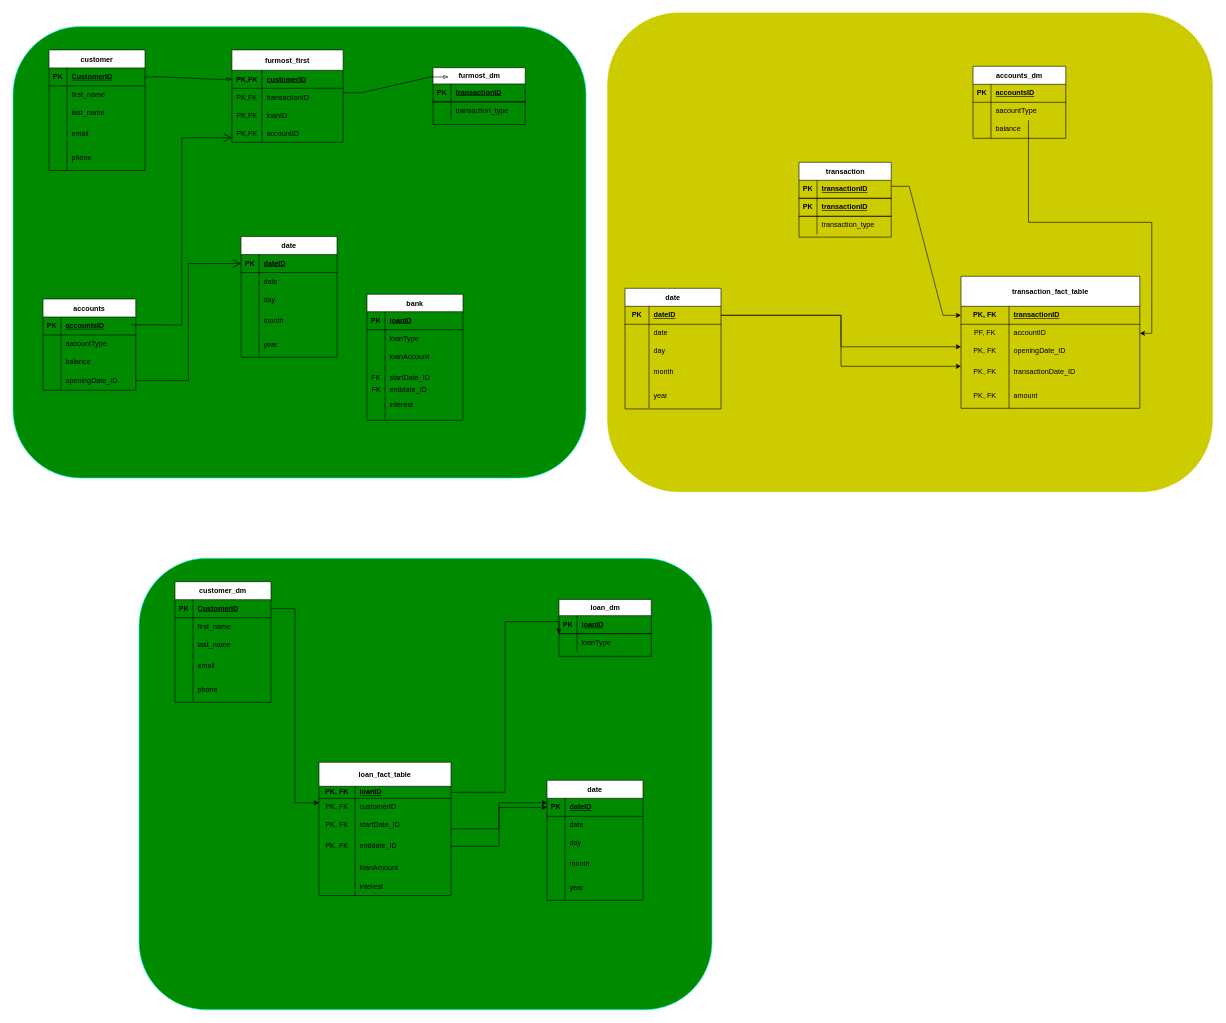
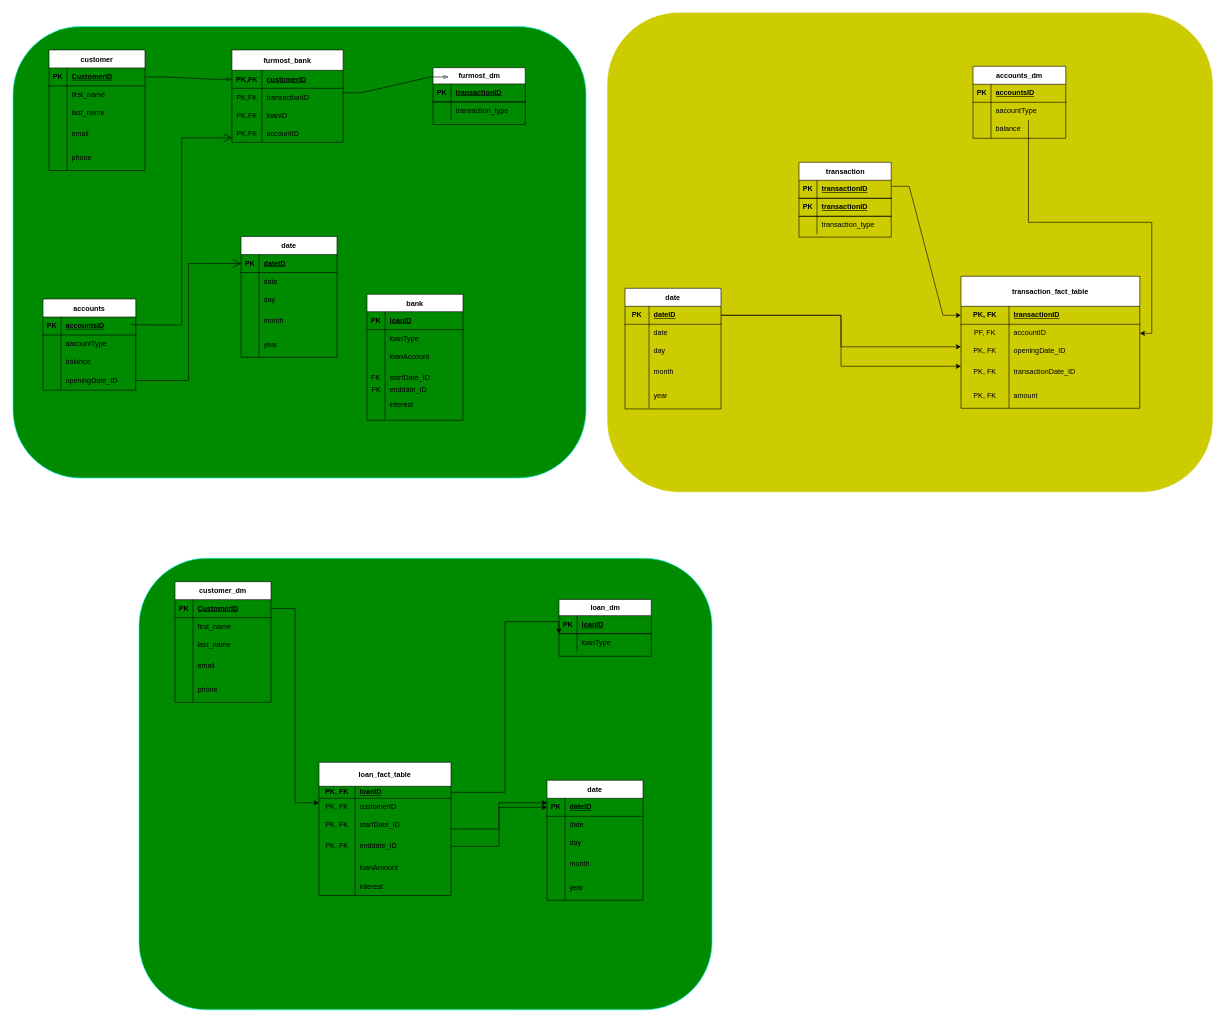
node "furmost_first": label "furmost_first" -> "furmost_bank"
